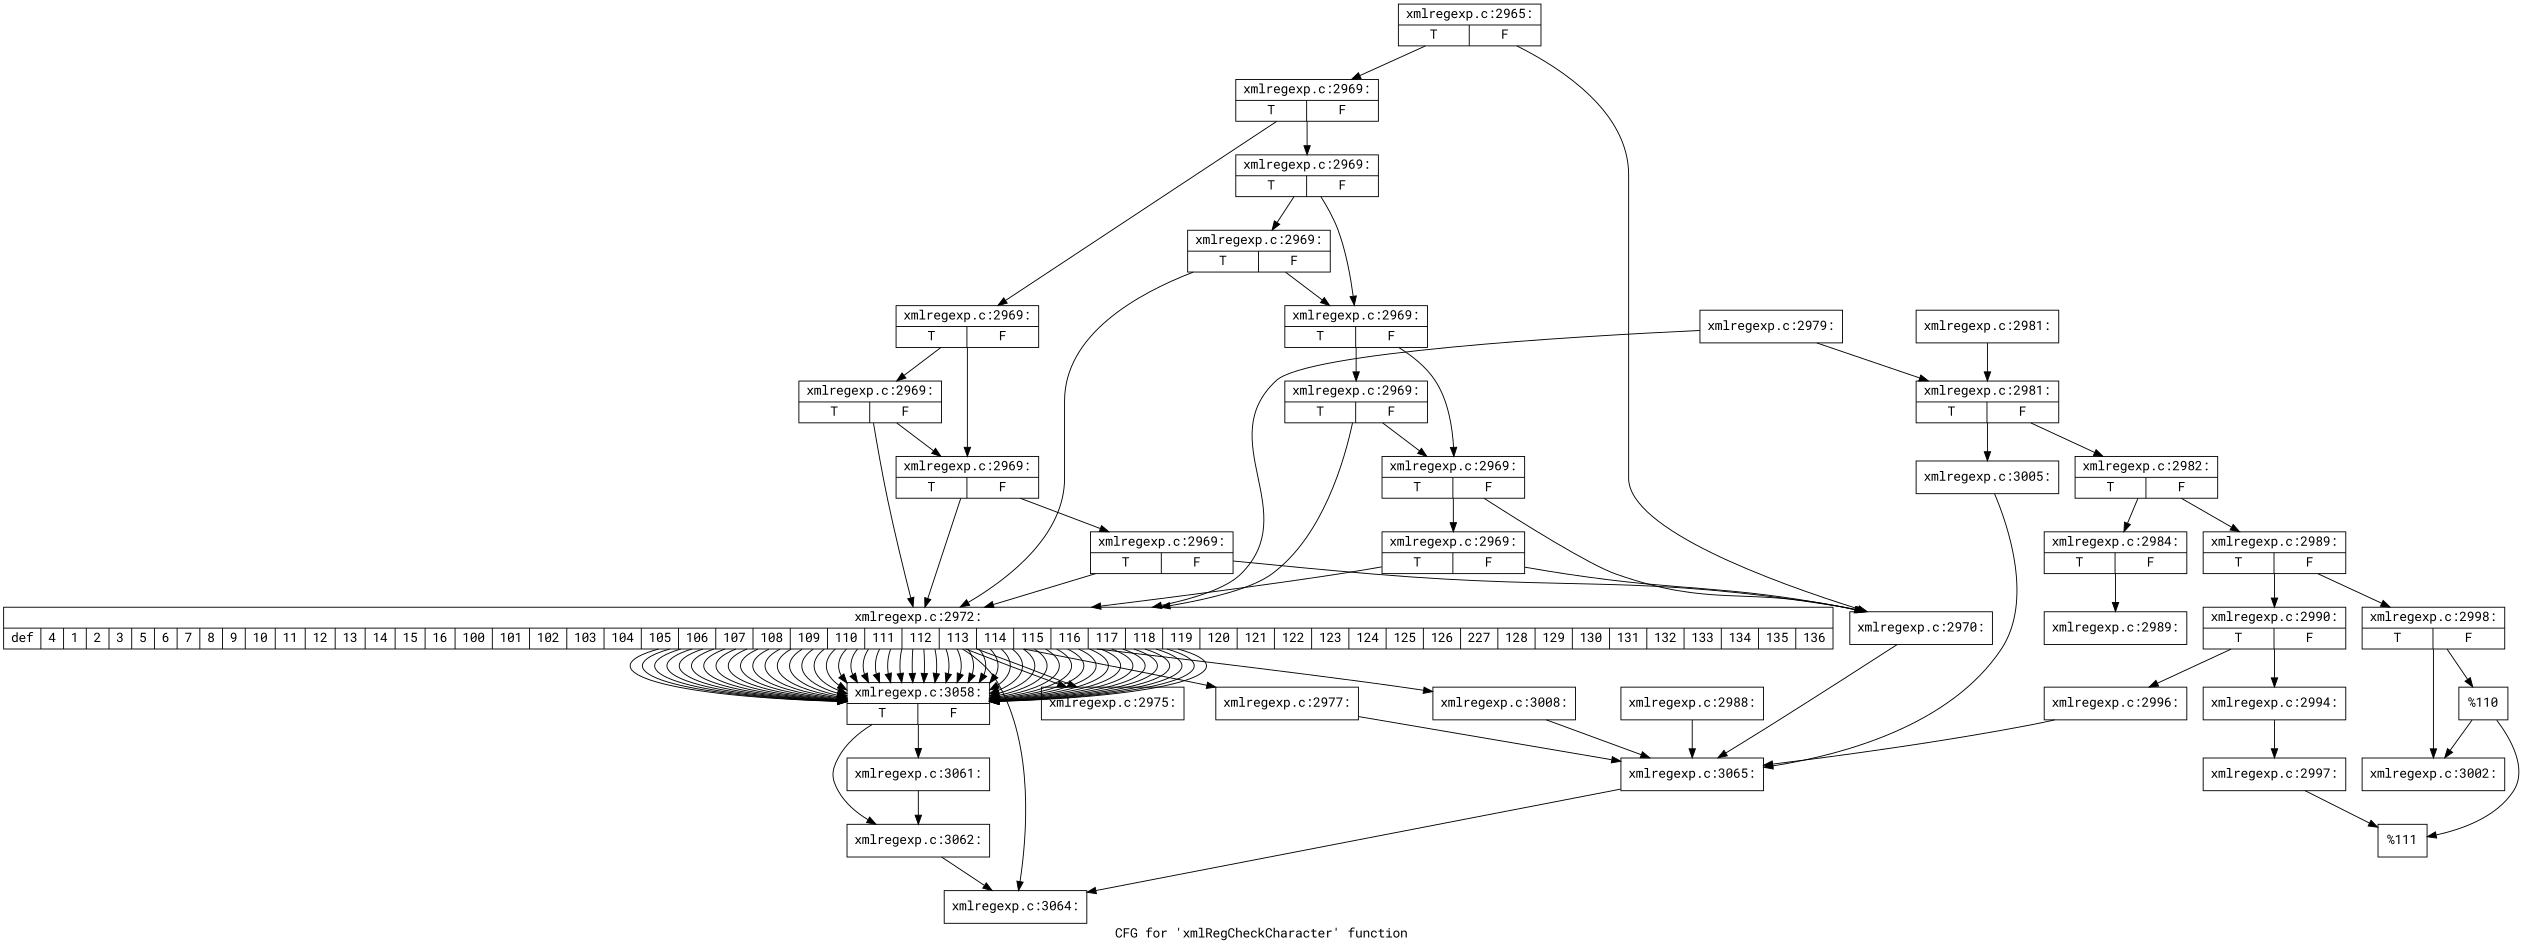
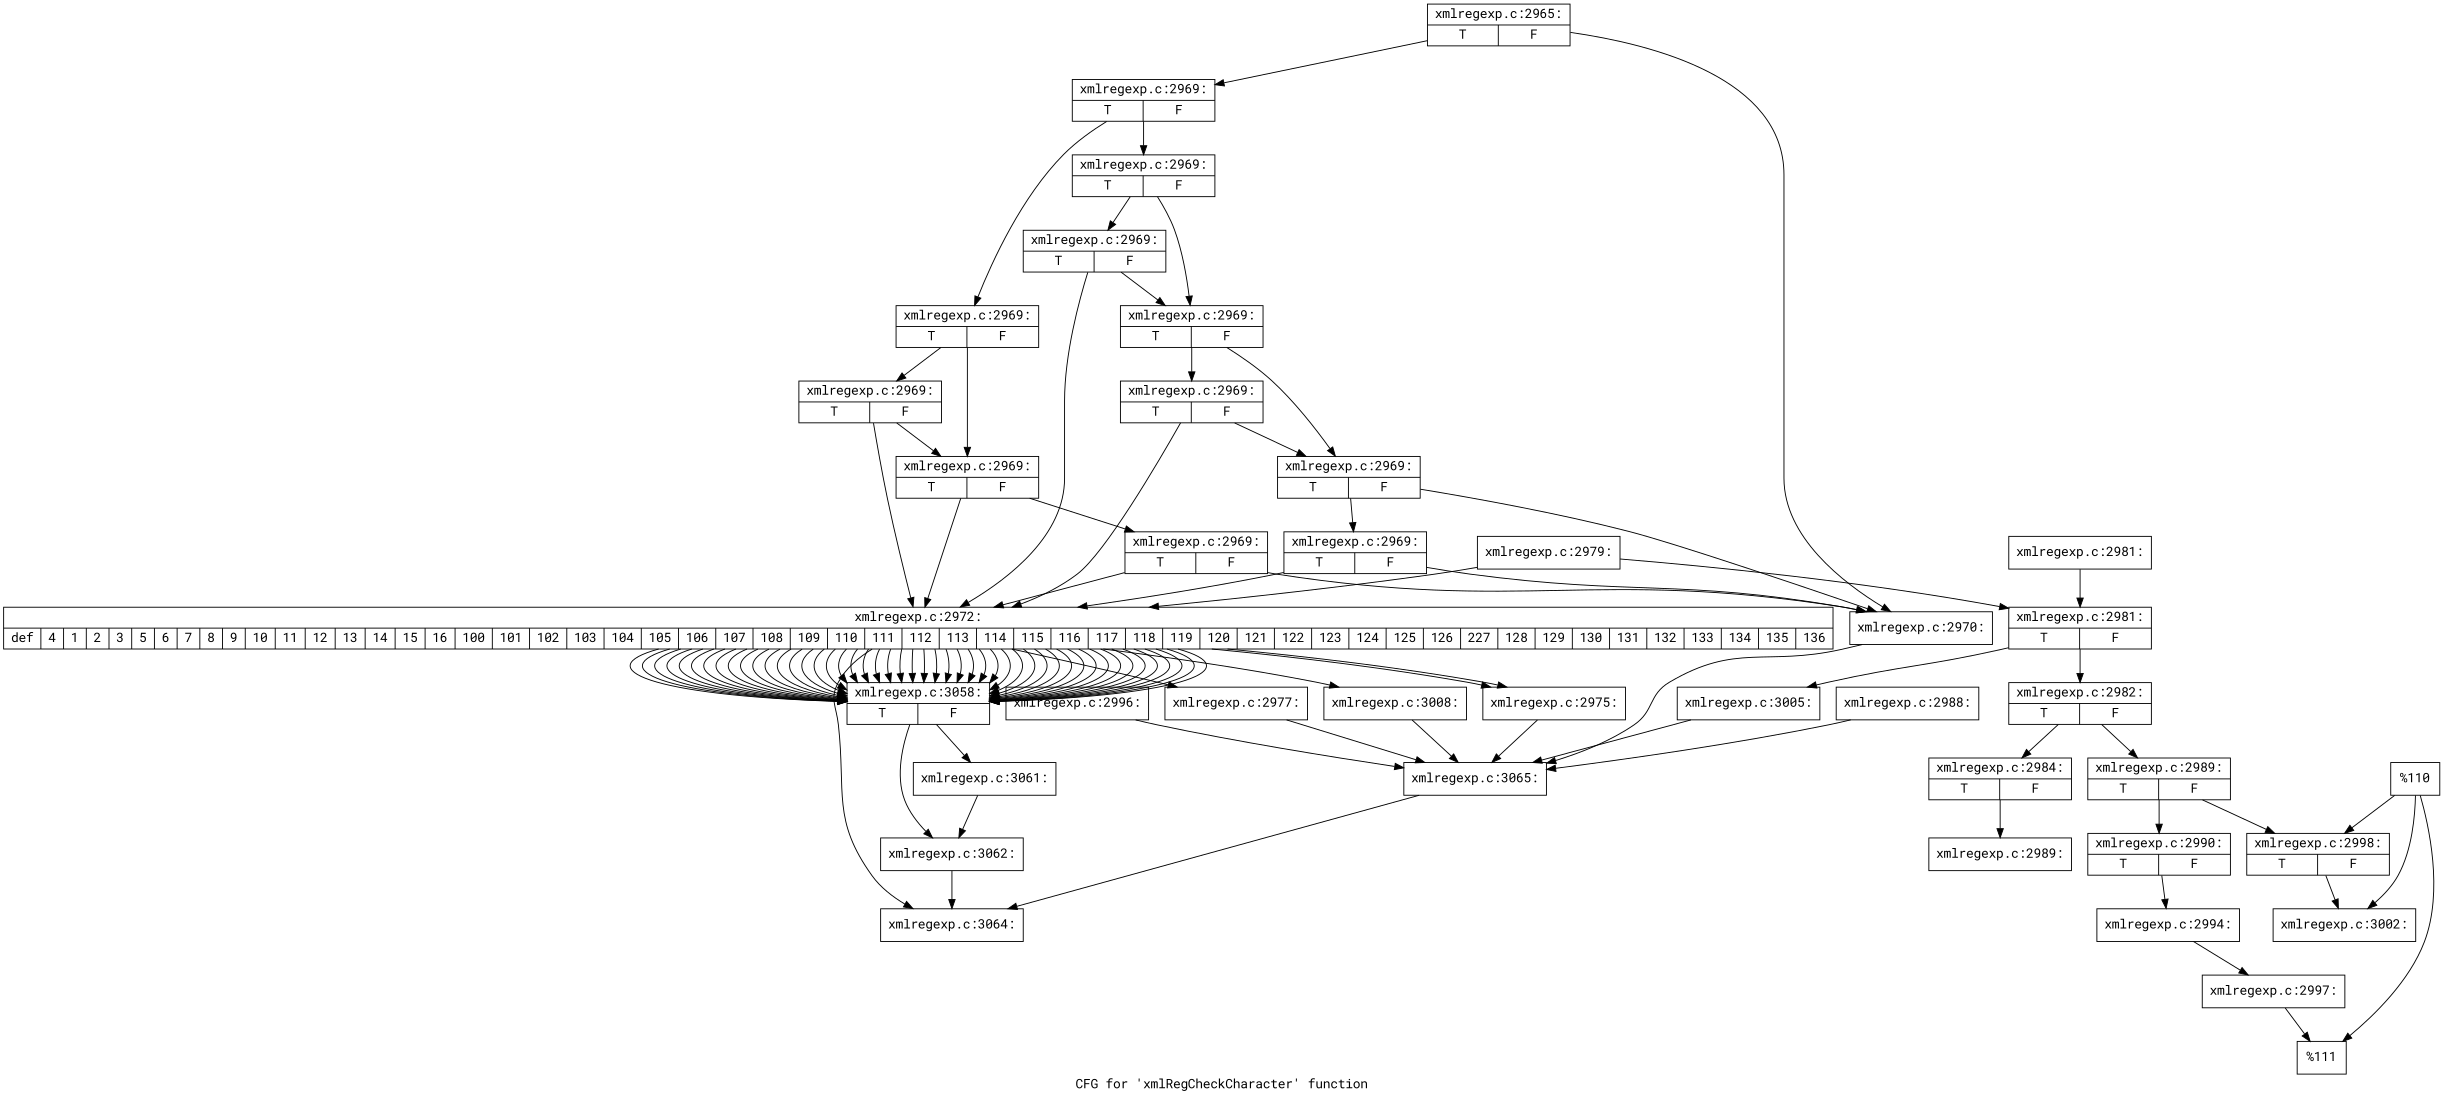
edge "xmlregexp.c:2998:" -> "%110": reversed
edge "xmlregexp.c:2990:" -> "xmlregexp.c:2996:": removed
edge "xmlregexp.c:2975:" -> "xmlregexp.c:3065:": added
